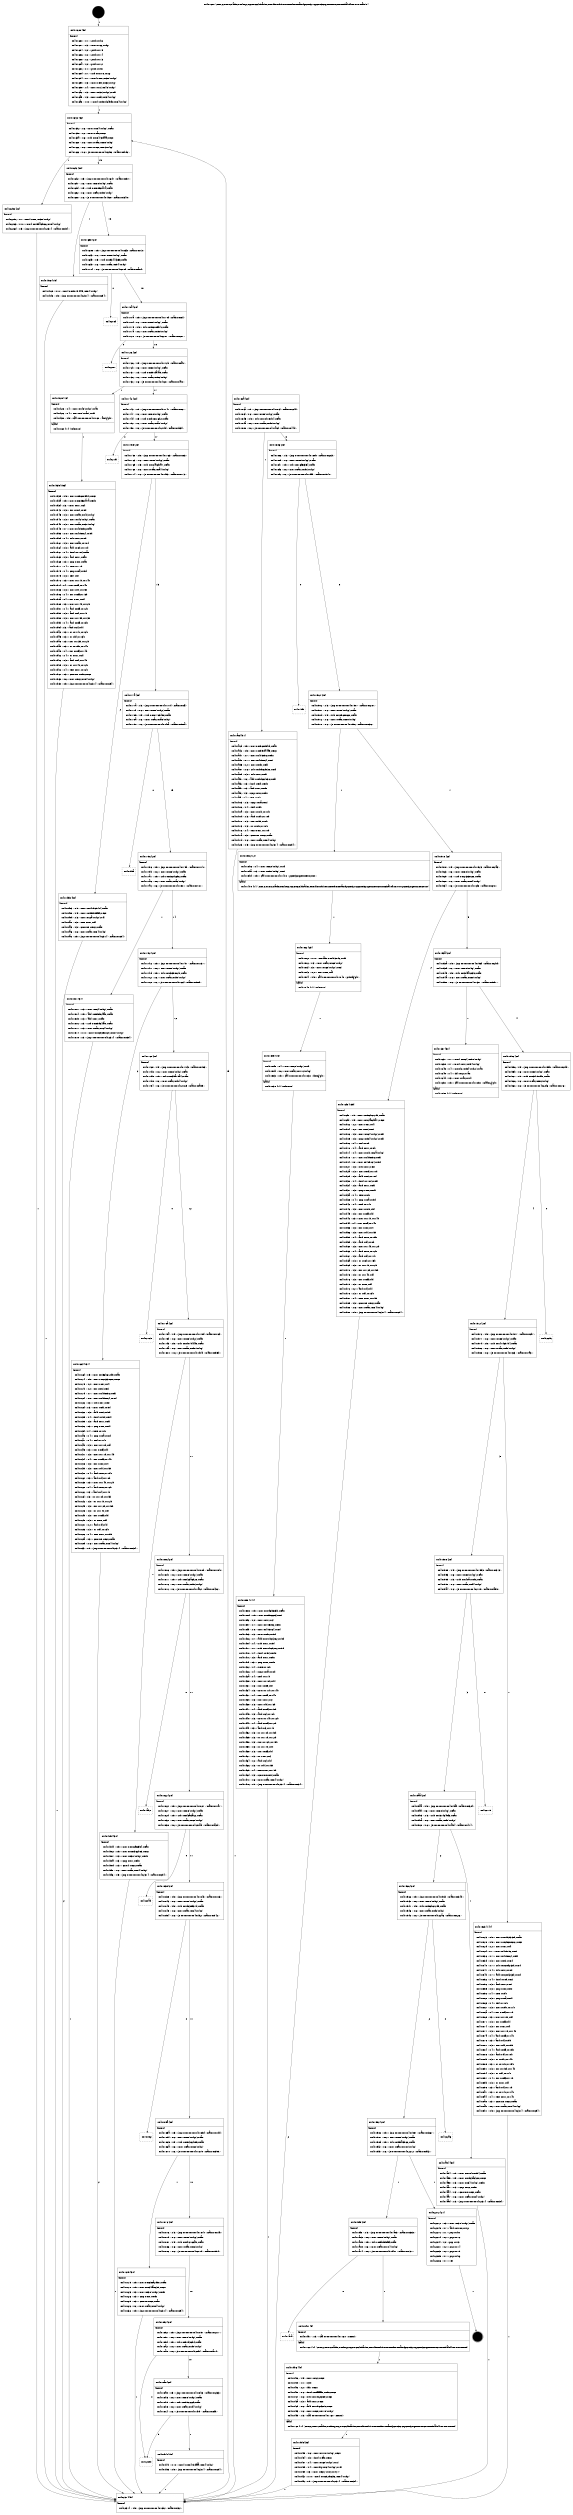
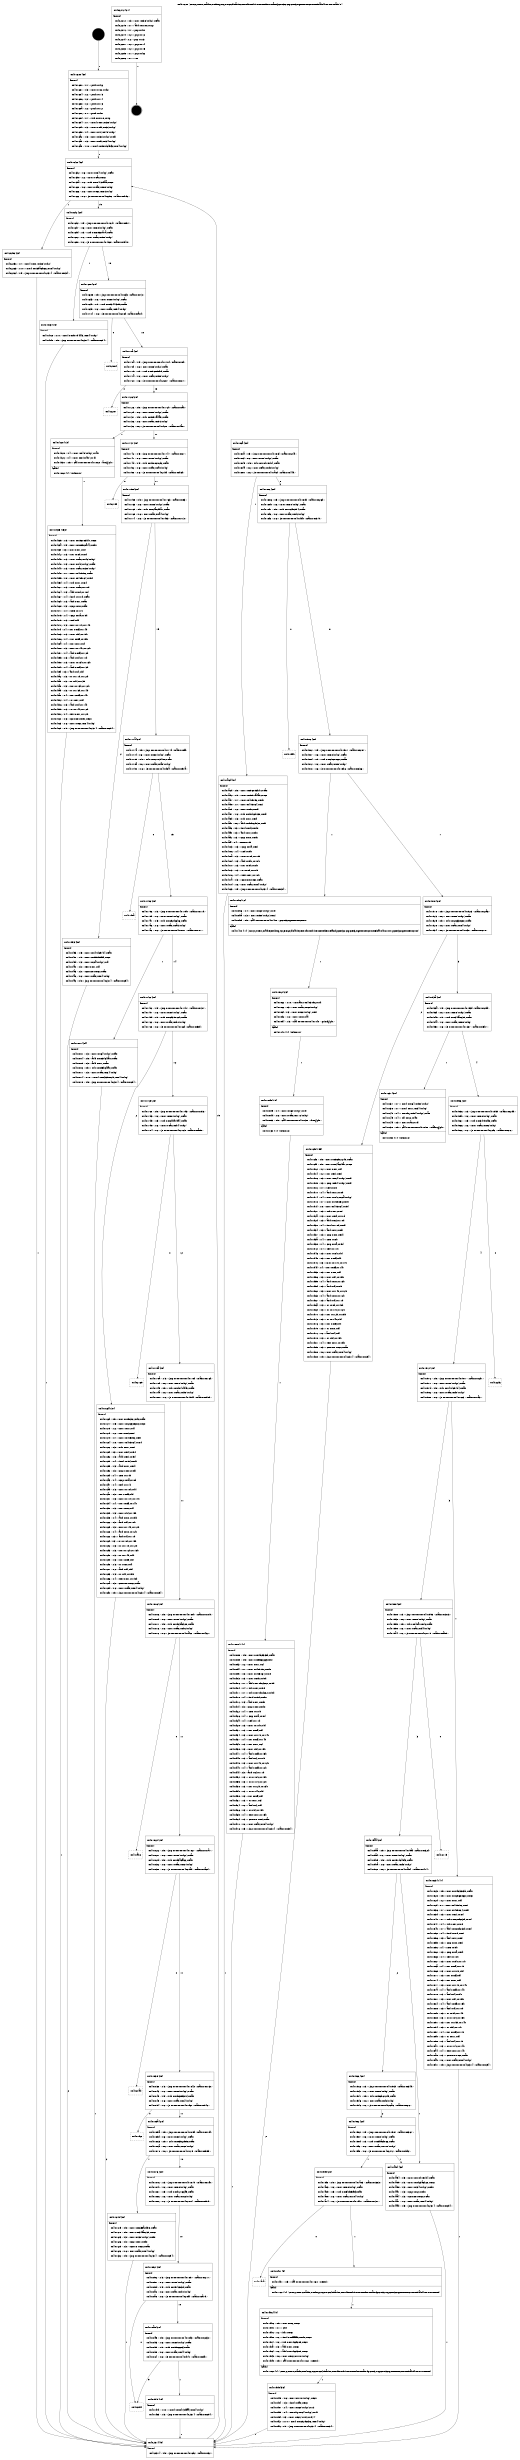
node "0x401bdd [30]": removed
node "0x4022a6": removed
edge "0x4019e2 [28]" -> "0x402272 [21]": now "0x4019e2 [28]" -> "0x401a94 [30]"
